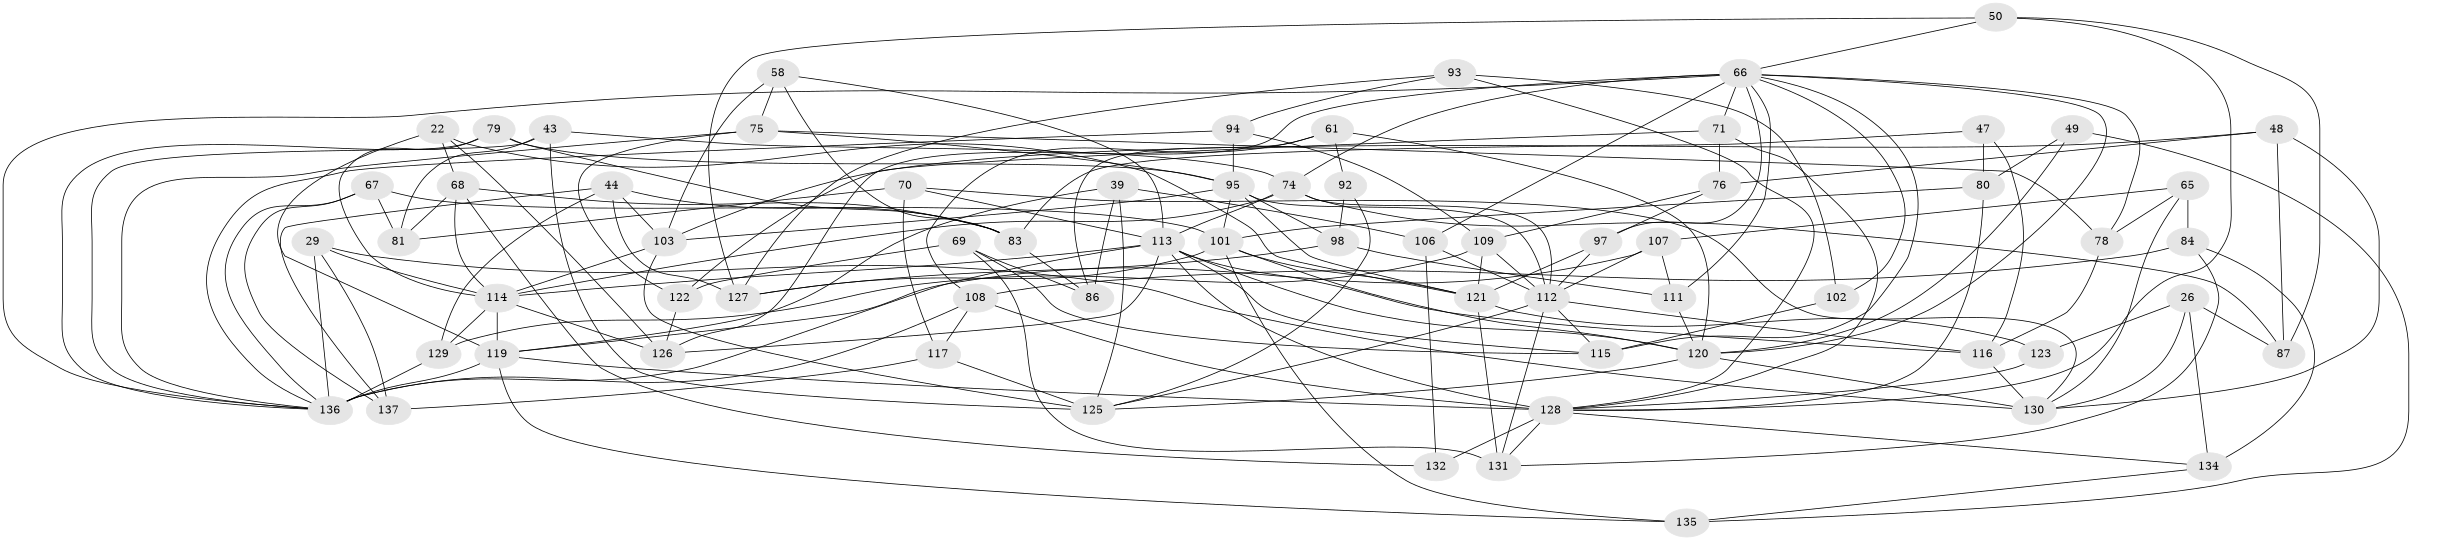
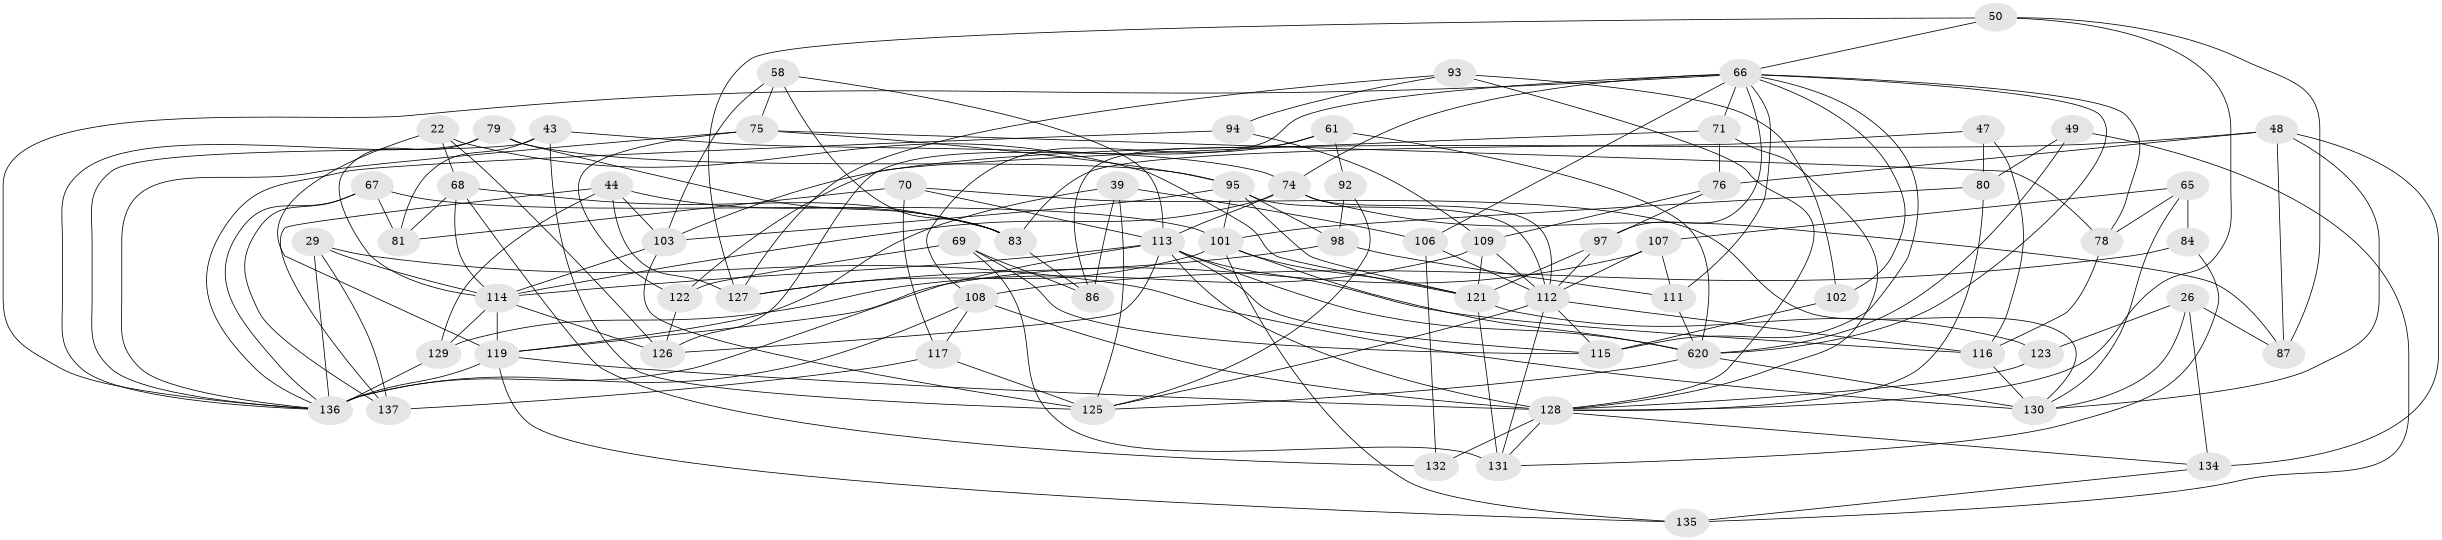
edge "94" -- "95": removed
edge "84" -- "134": now "48" -- "134"
node "120": label "120" -> "620"
